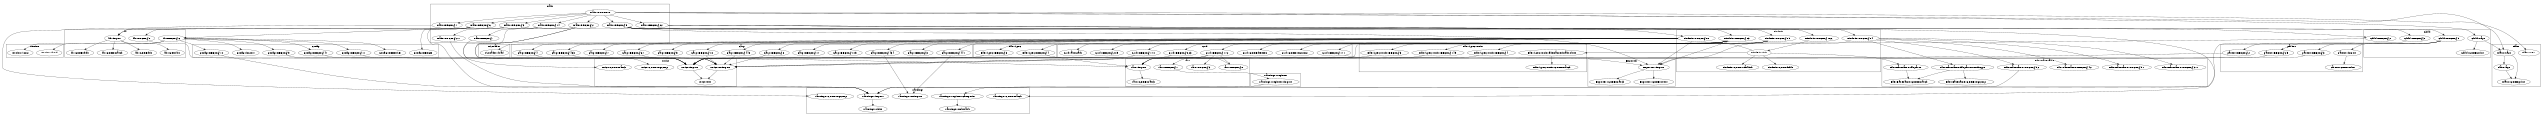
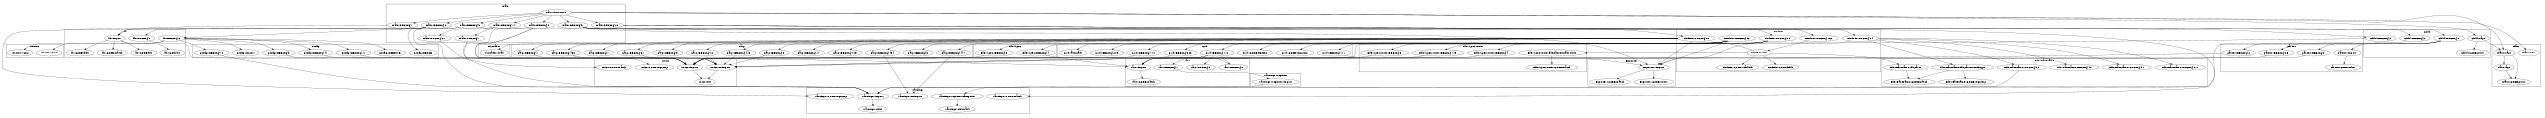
edge "main::BEGIN@5" -> "FindBin::BEGIN@83": removed
